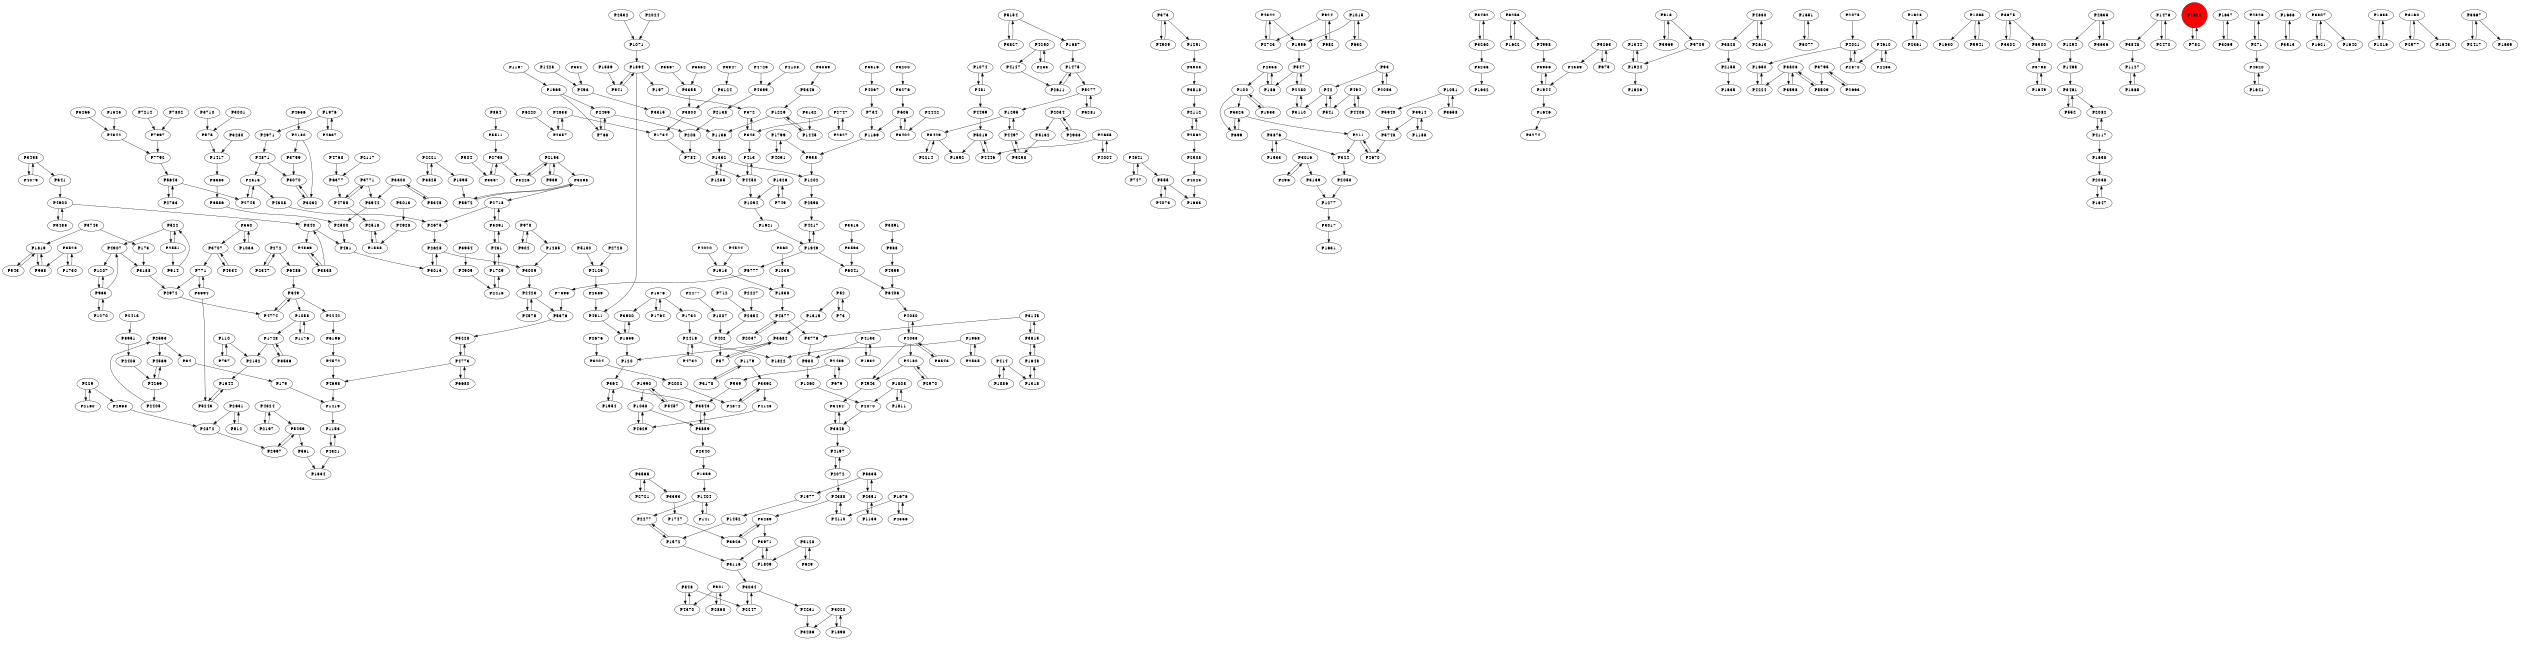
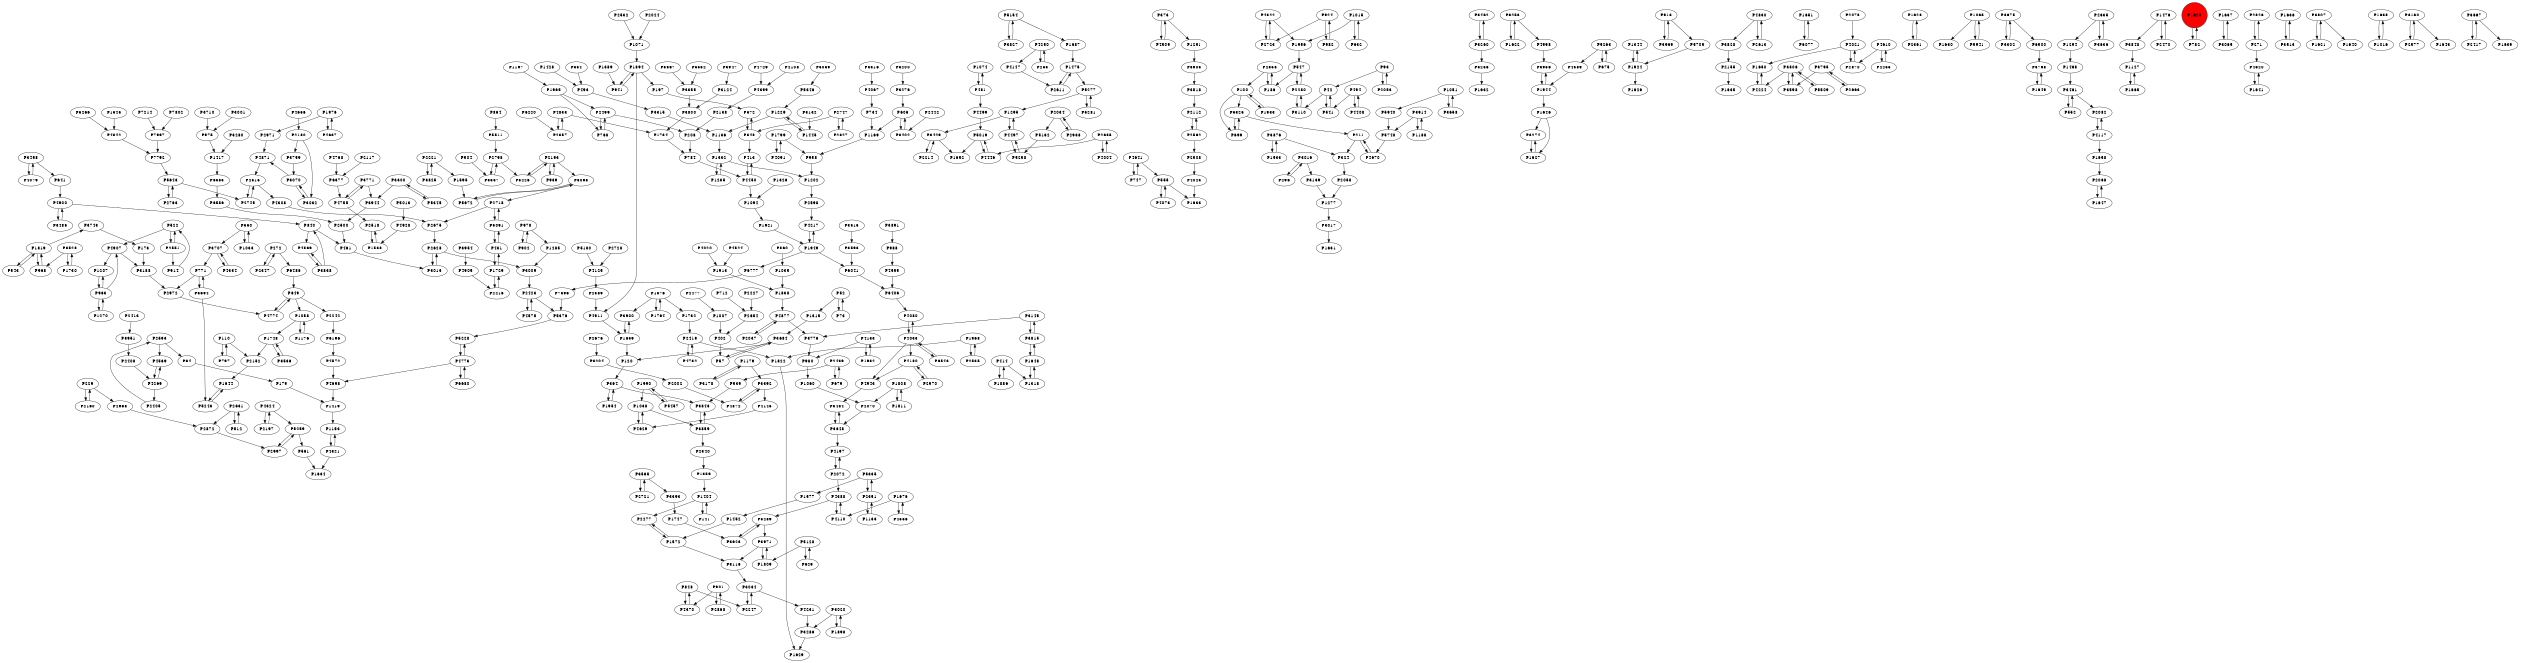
edge "P3795" -> "P5509": now "P3795" -> "P3598"
node "P1627": added
edge "P4871" -> "P3070": reversed
node "P749": removed
edge "P3743" -> "P1819": reversed
node "P1629": added
